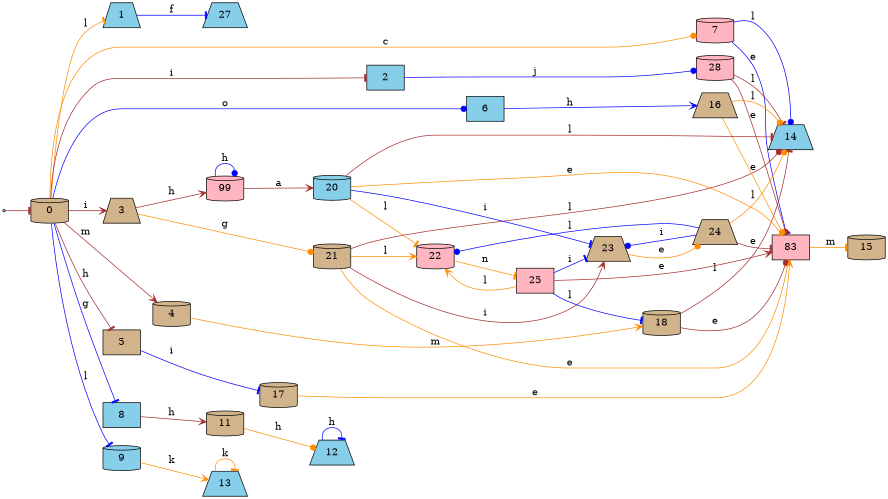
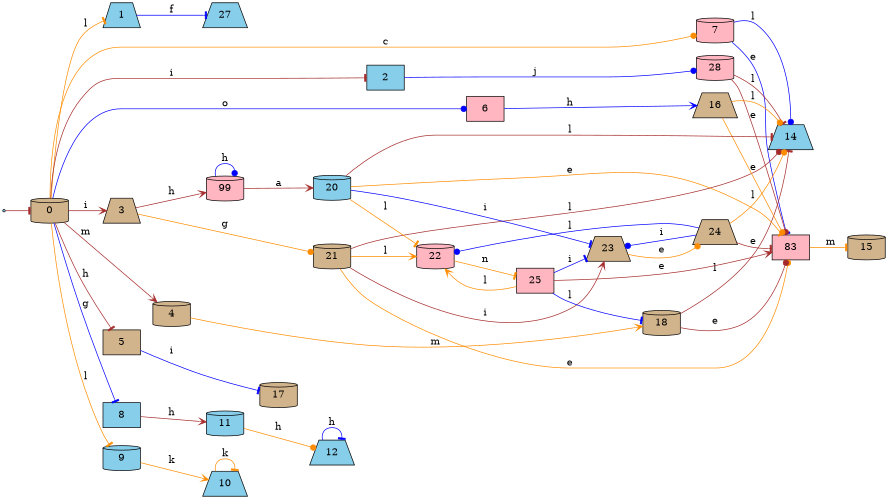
node "6": fillcolor skyblue -> lightpink
edge "0" -> "9": color blue -> darkorange
edge "17" -> "83": removed, label "e"
node "11": fillcolor tan -> skyblue
node "13": label "13" -> "10"
